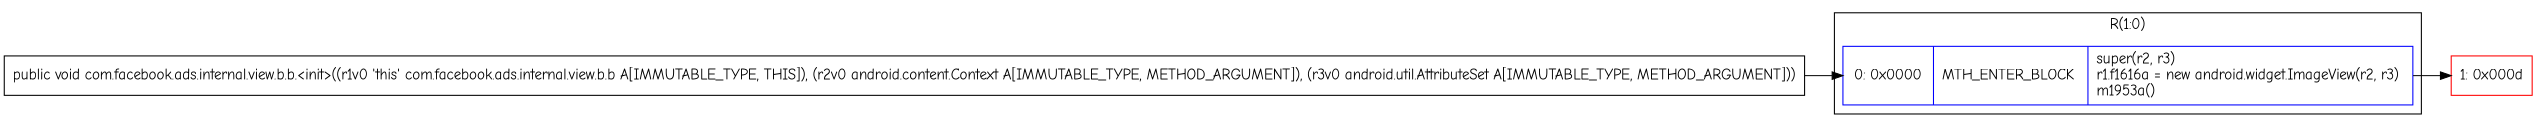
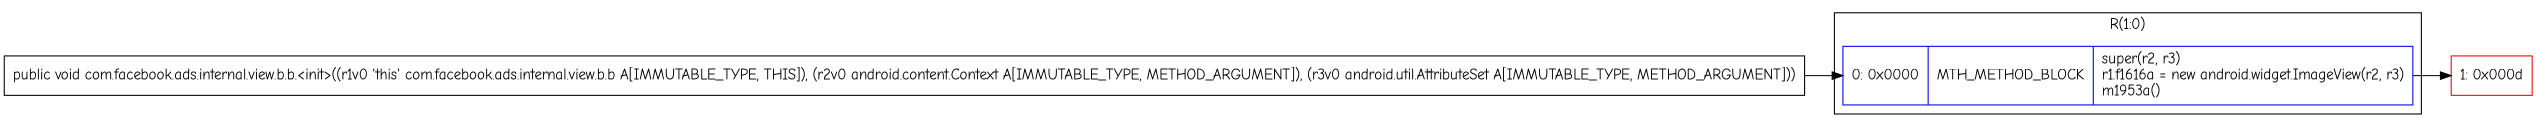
node "0: 0x0000": text "MTH_ENTER_BLOCK" -> "MTH_METHOD_BLOCK"
